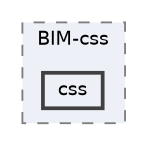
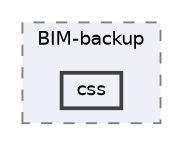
cluster "BIM-css": label "BIM-css" -> "BIM-backup"
